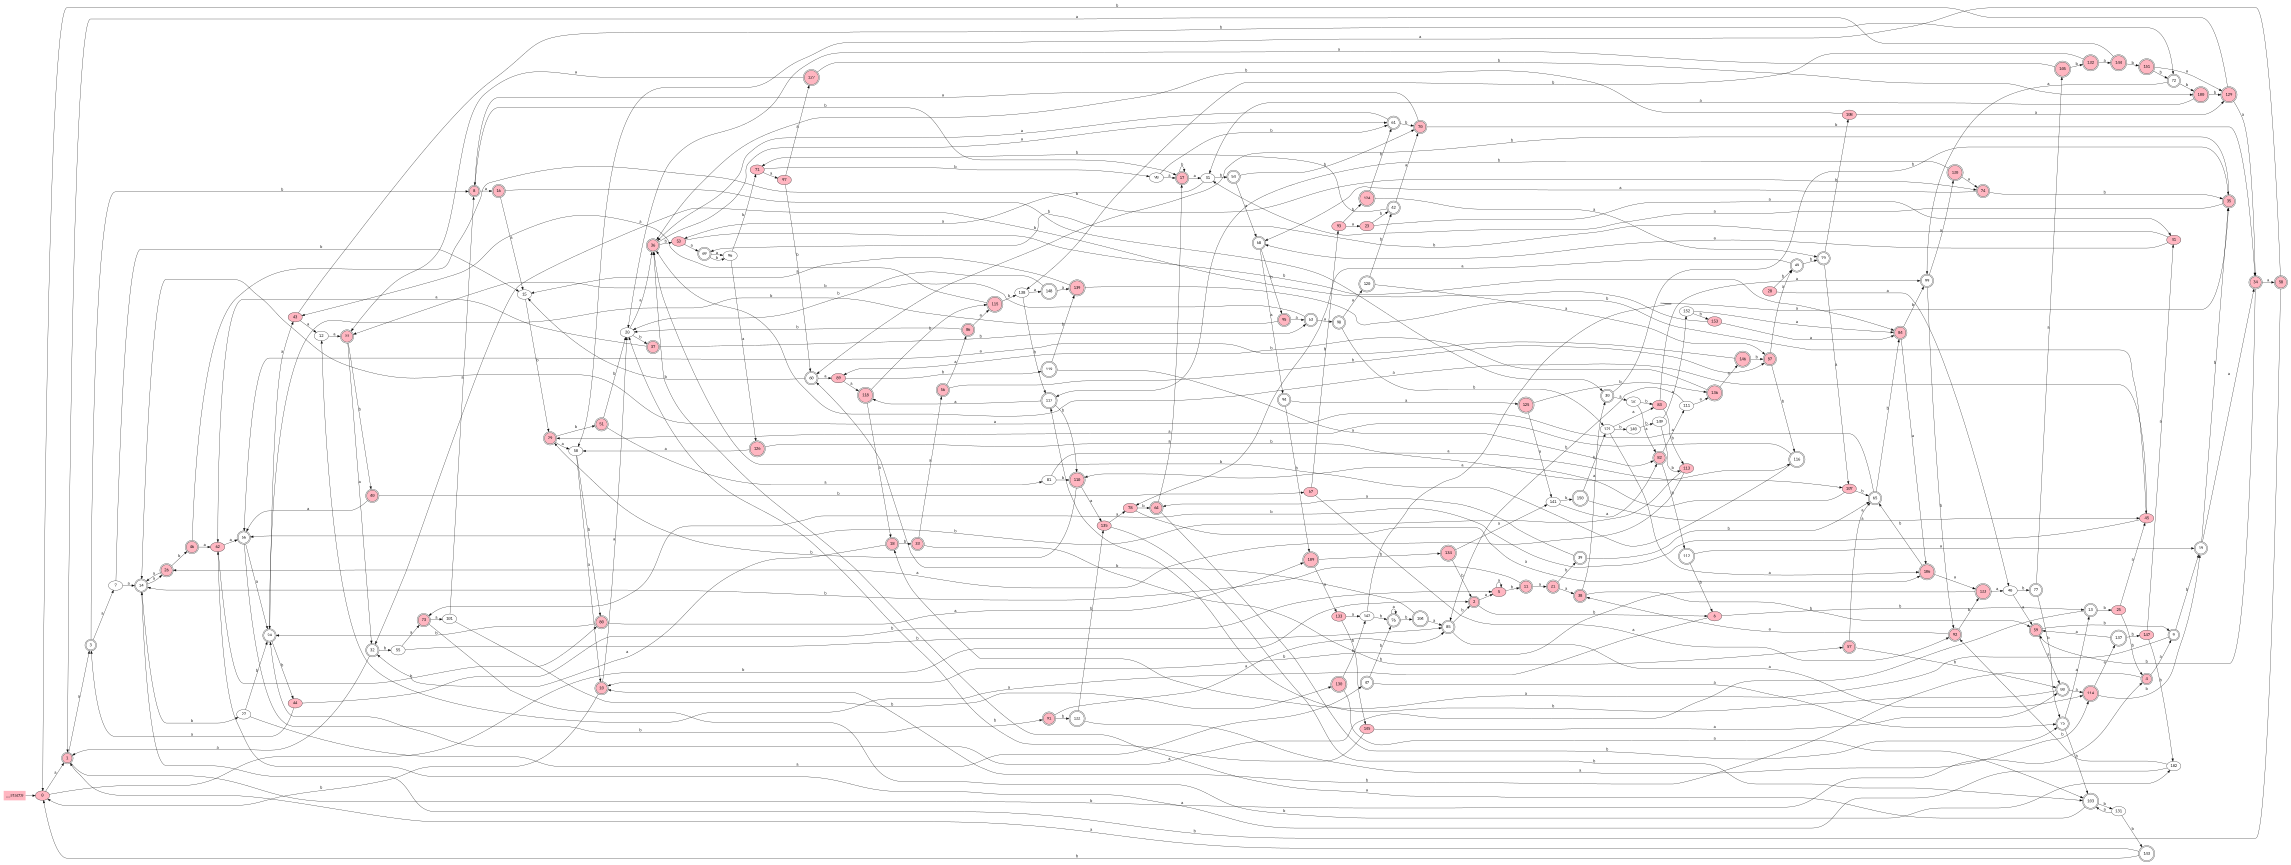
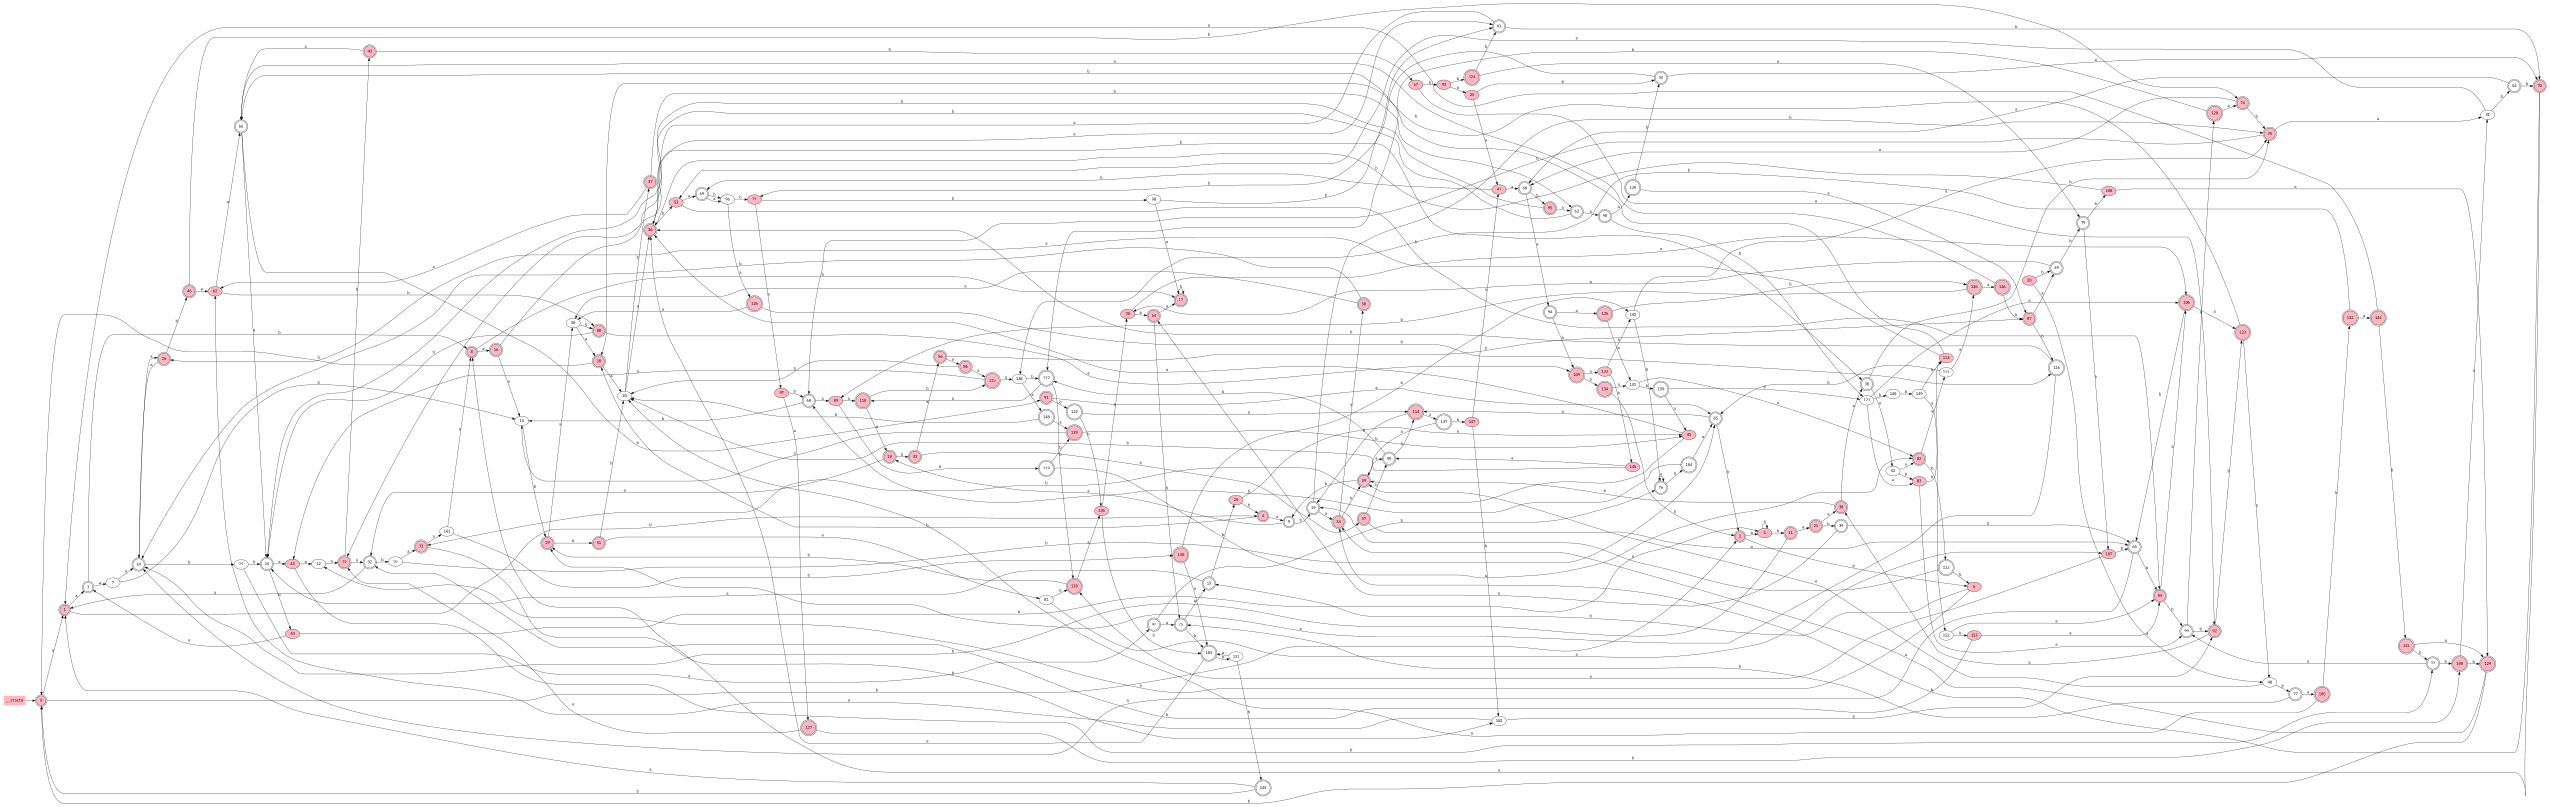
edge "17" -> "31": removed, label "a"
node "0": shape ellipse -> doublecircle
